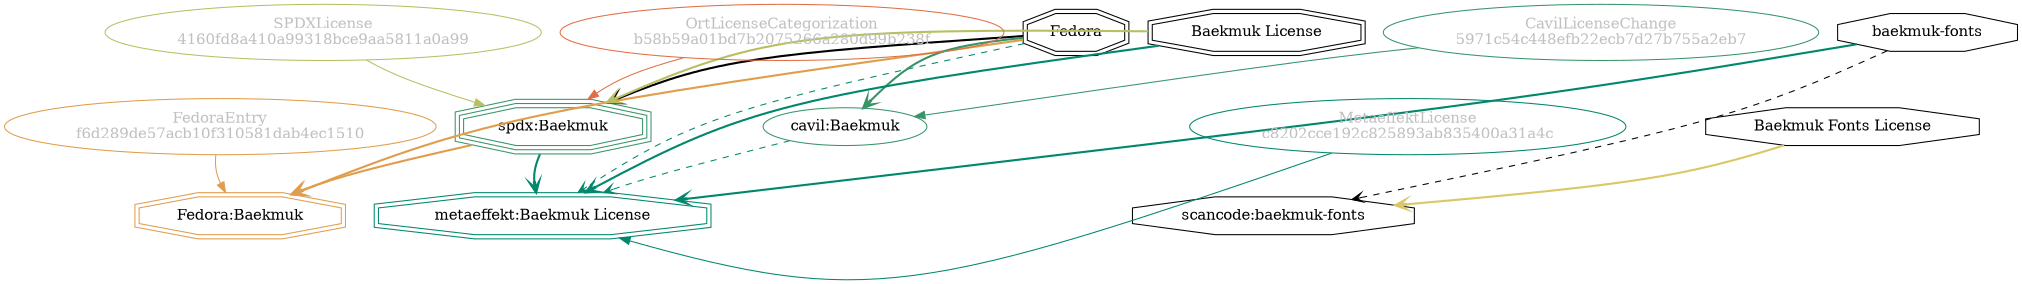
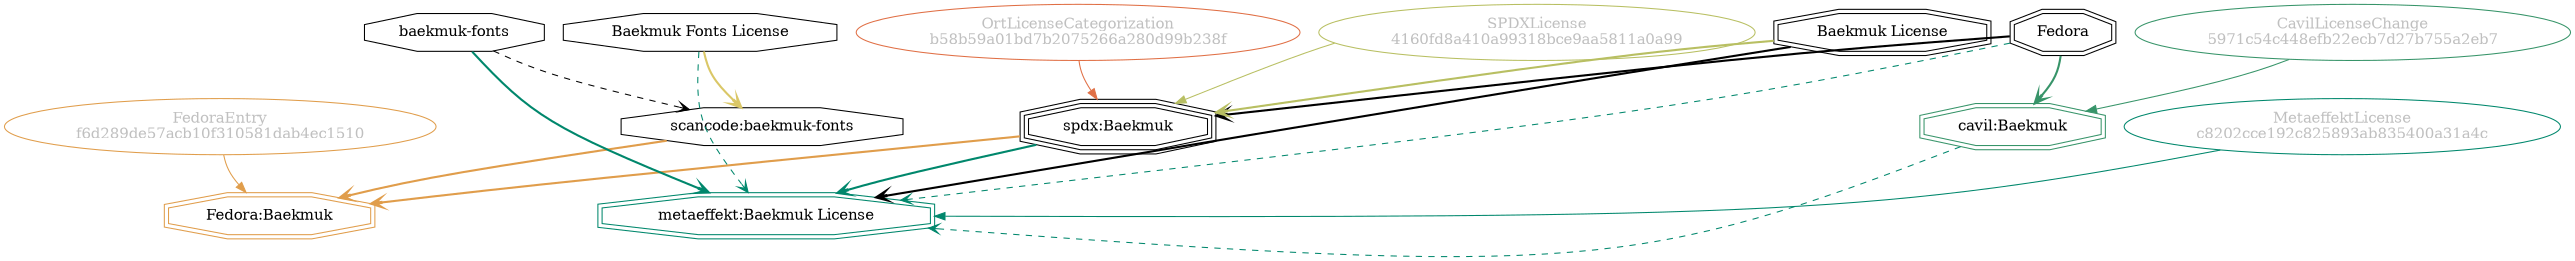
edge "Baekmuk License" -> "metaeffekt:Baekmuk License": color #00876c -> black
edge "Fedora" -> "Fedora:Baekmuk": now "scancode:baekmuk-fonts" -> "Fedora:Baekmuk"
edge "Baekmuk Fonts License" -> "metaeffekt:Baekmuk License": added
node "spdx:Baekmuk": color #379469 -> black
node "cavil:Baekmuk": shape ellipse -> doubleoctagon
